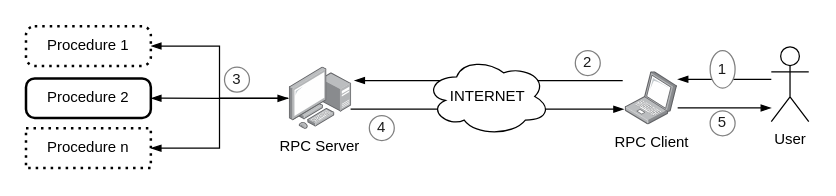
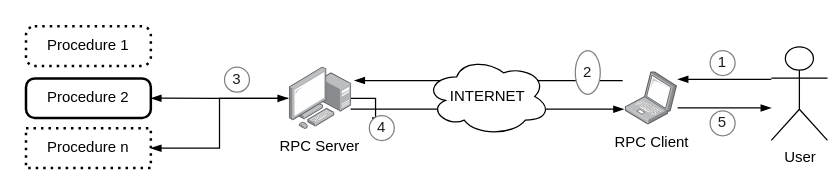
edge "RPC Server" -> "Procedure 1": now "RPC Server" -> "4"
node "2": size 25x25 -> 25x44
node "1": size 25x38 -> 25x25
node "User": size 38x75 -> 56x94
